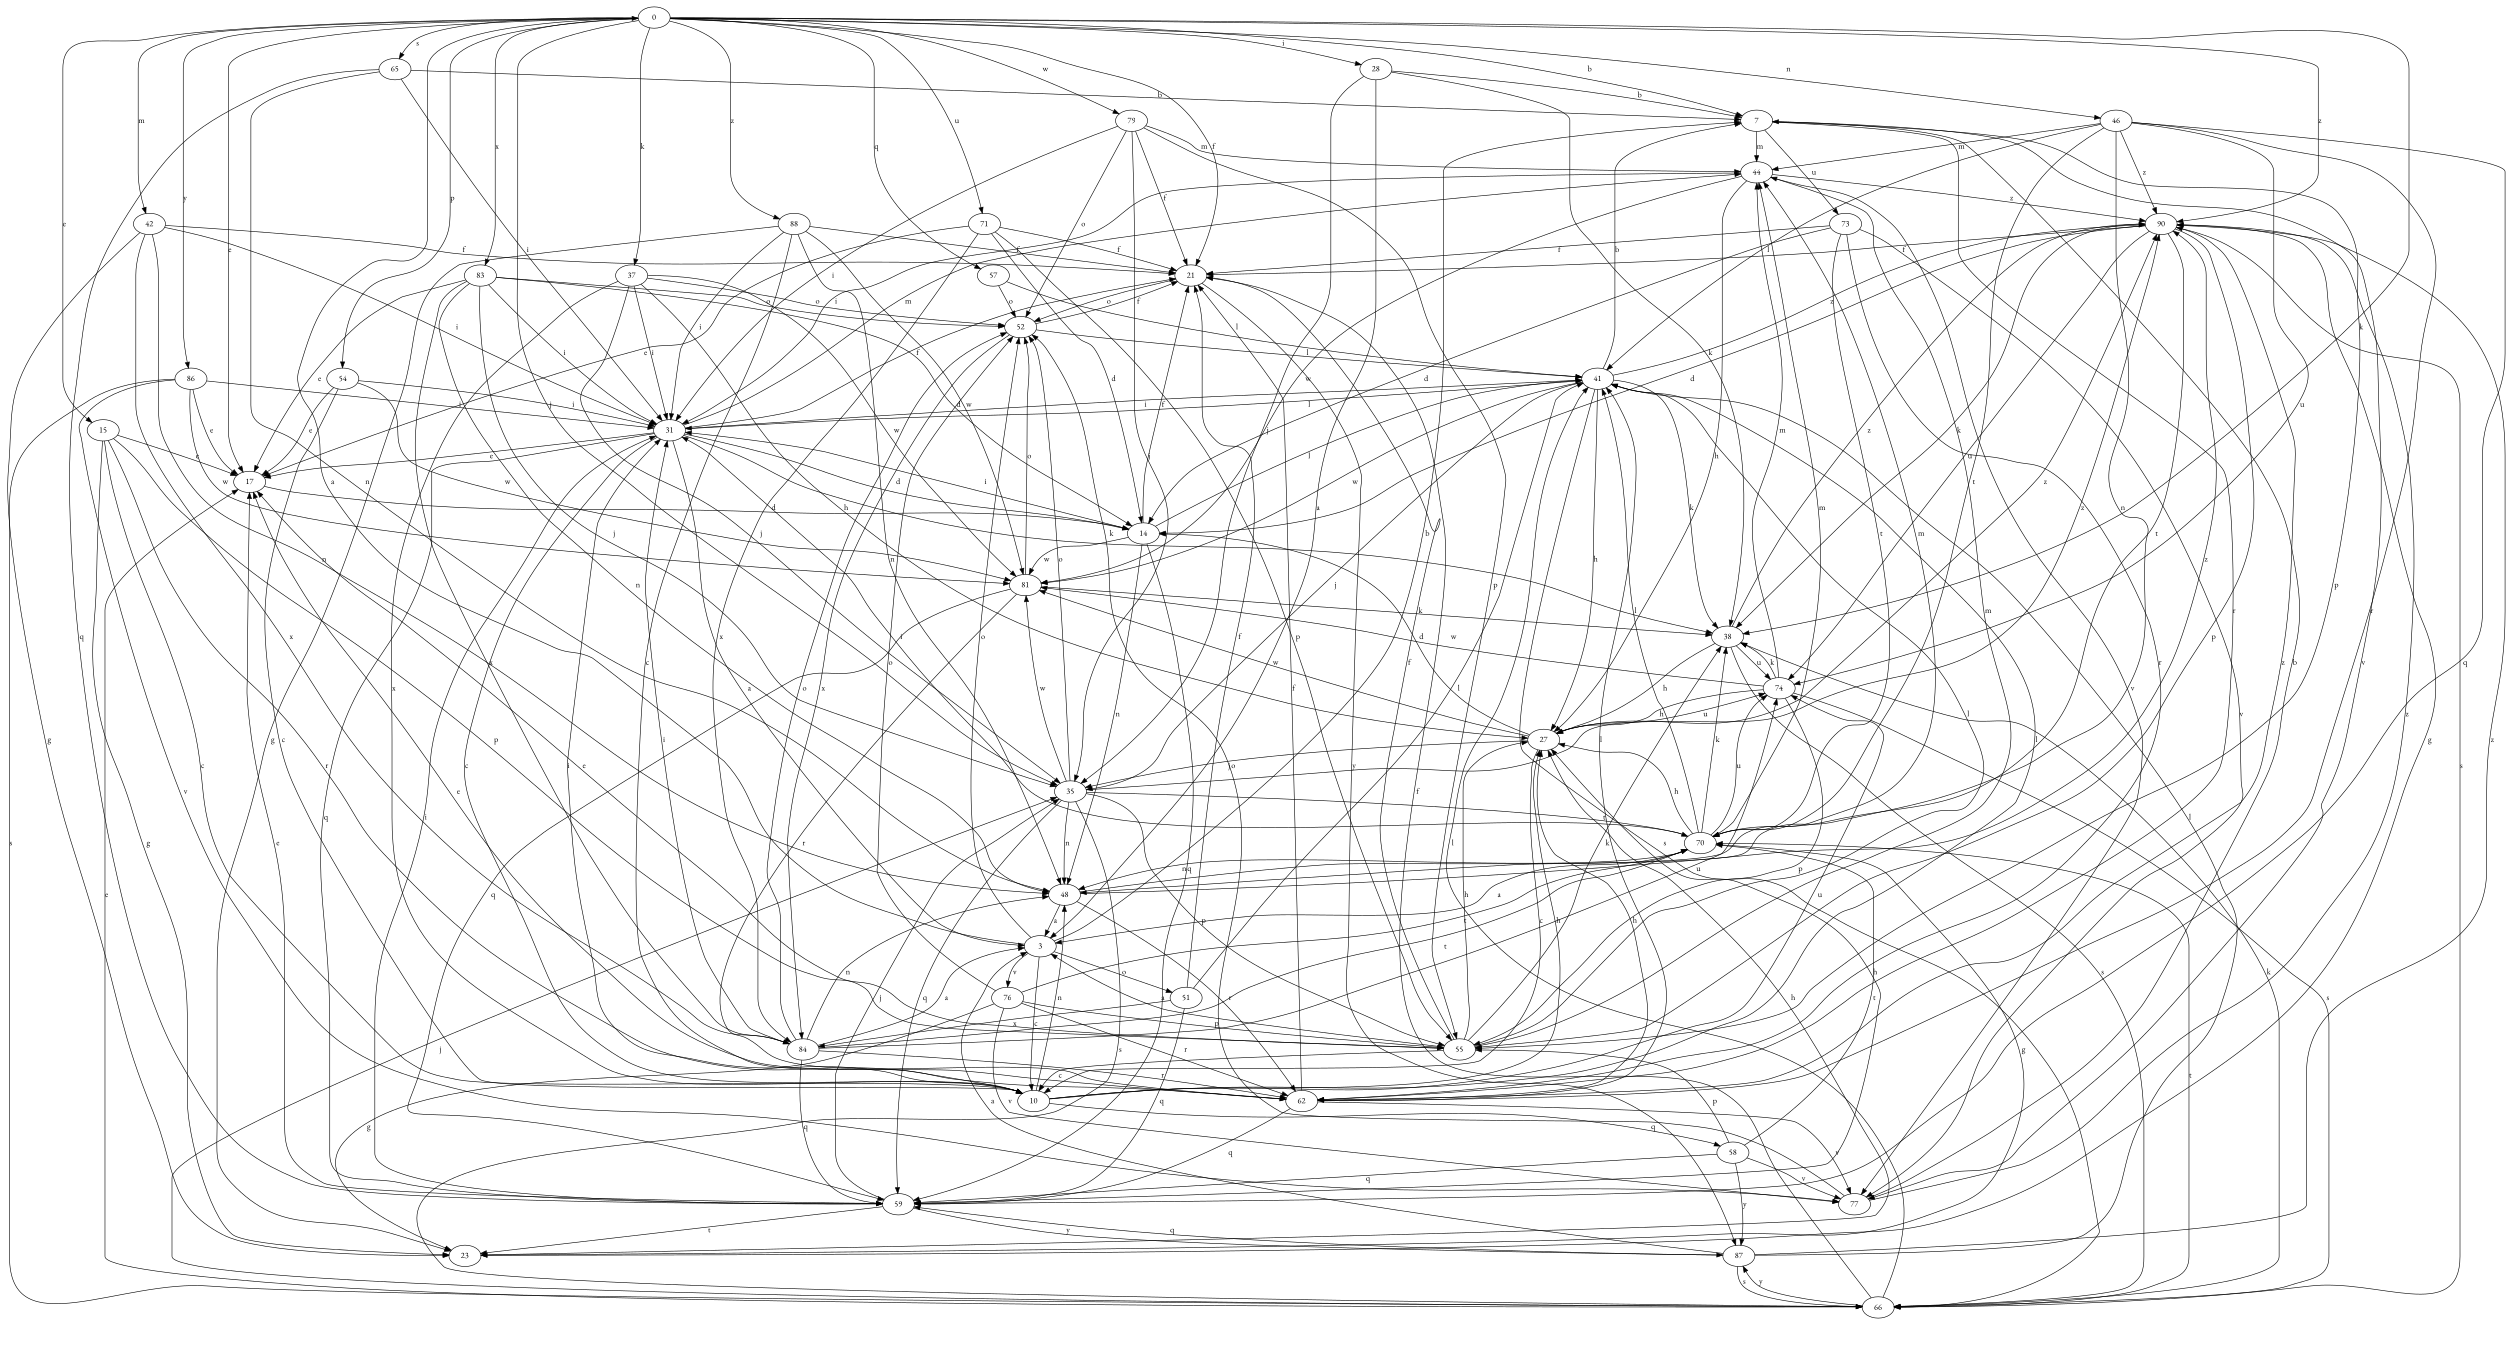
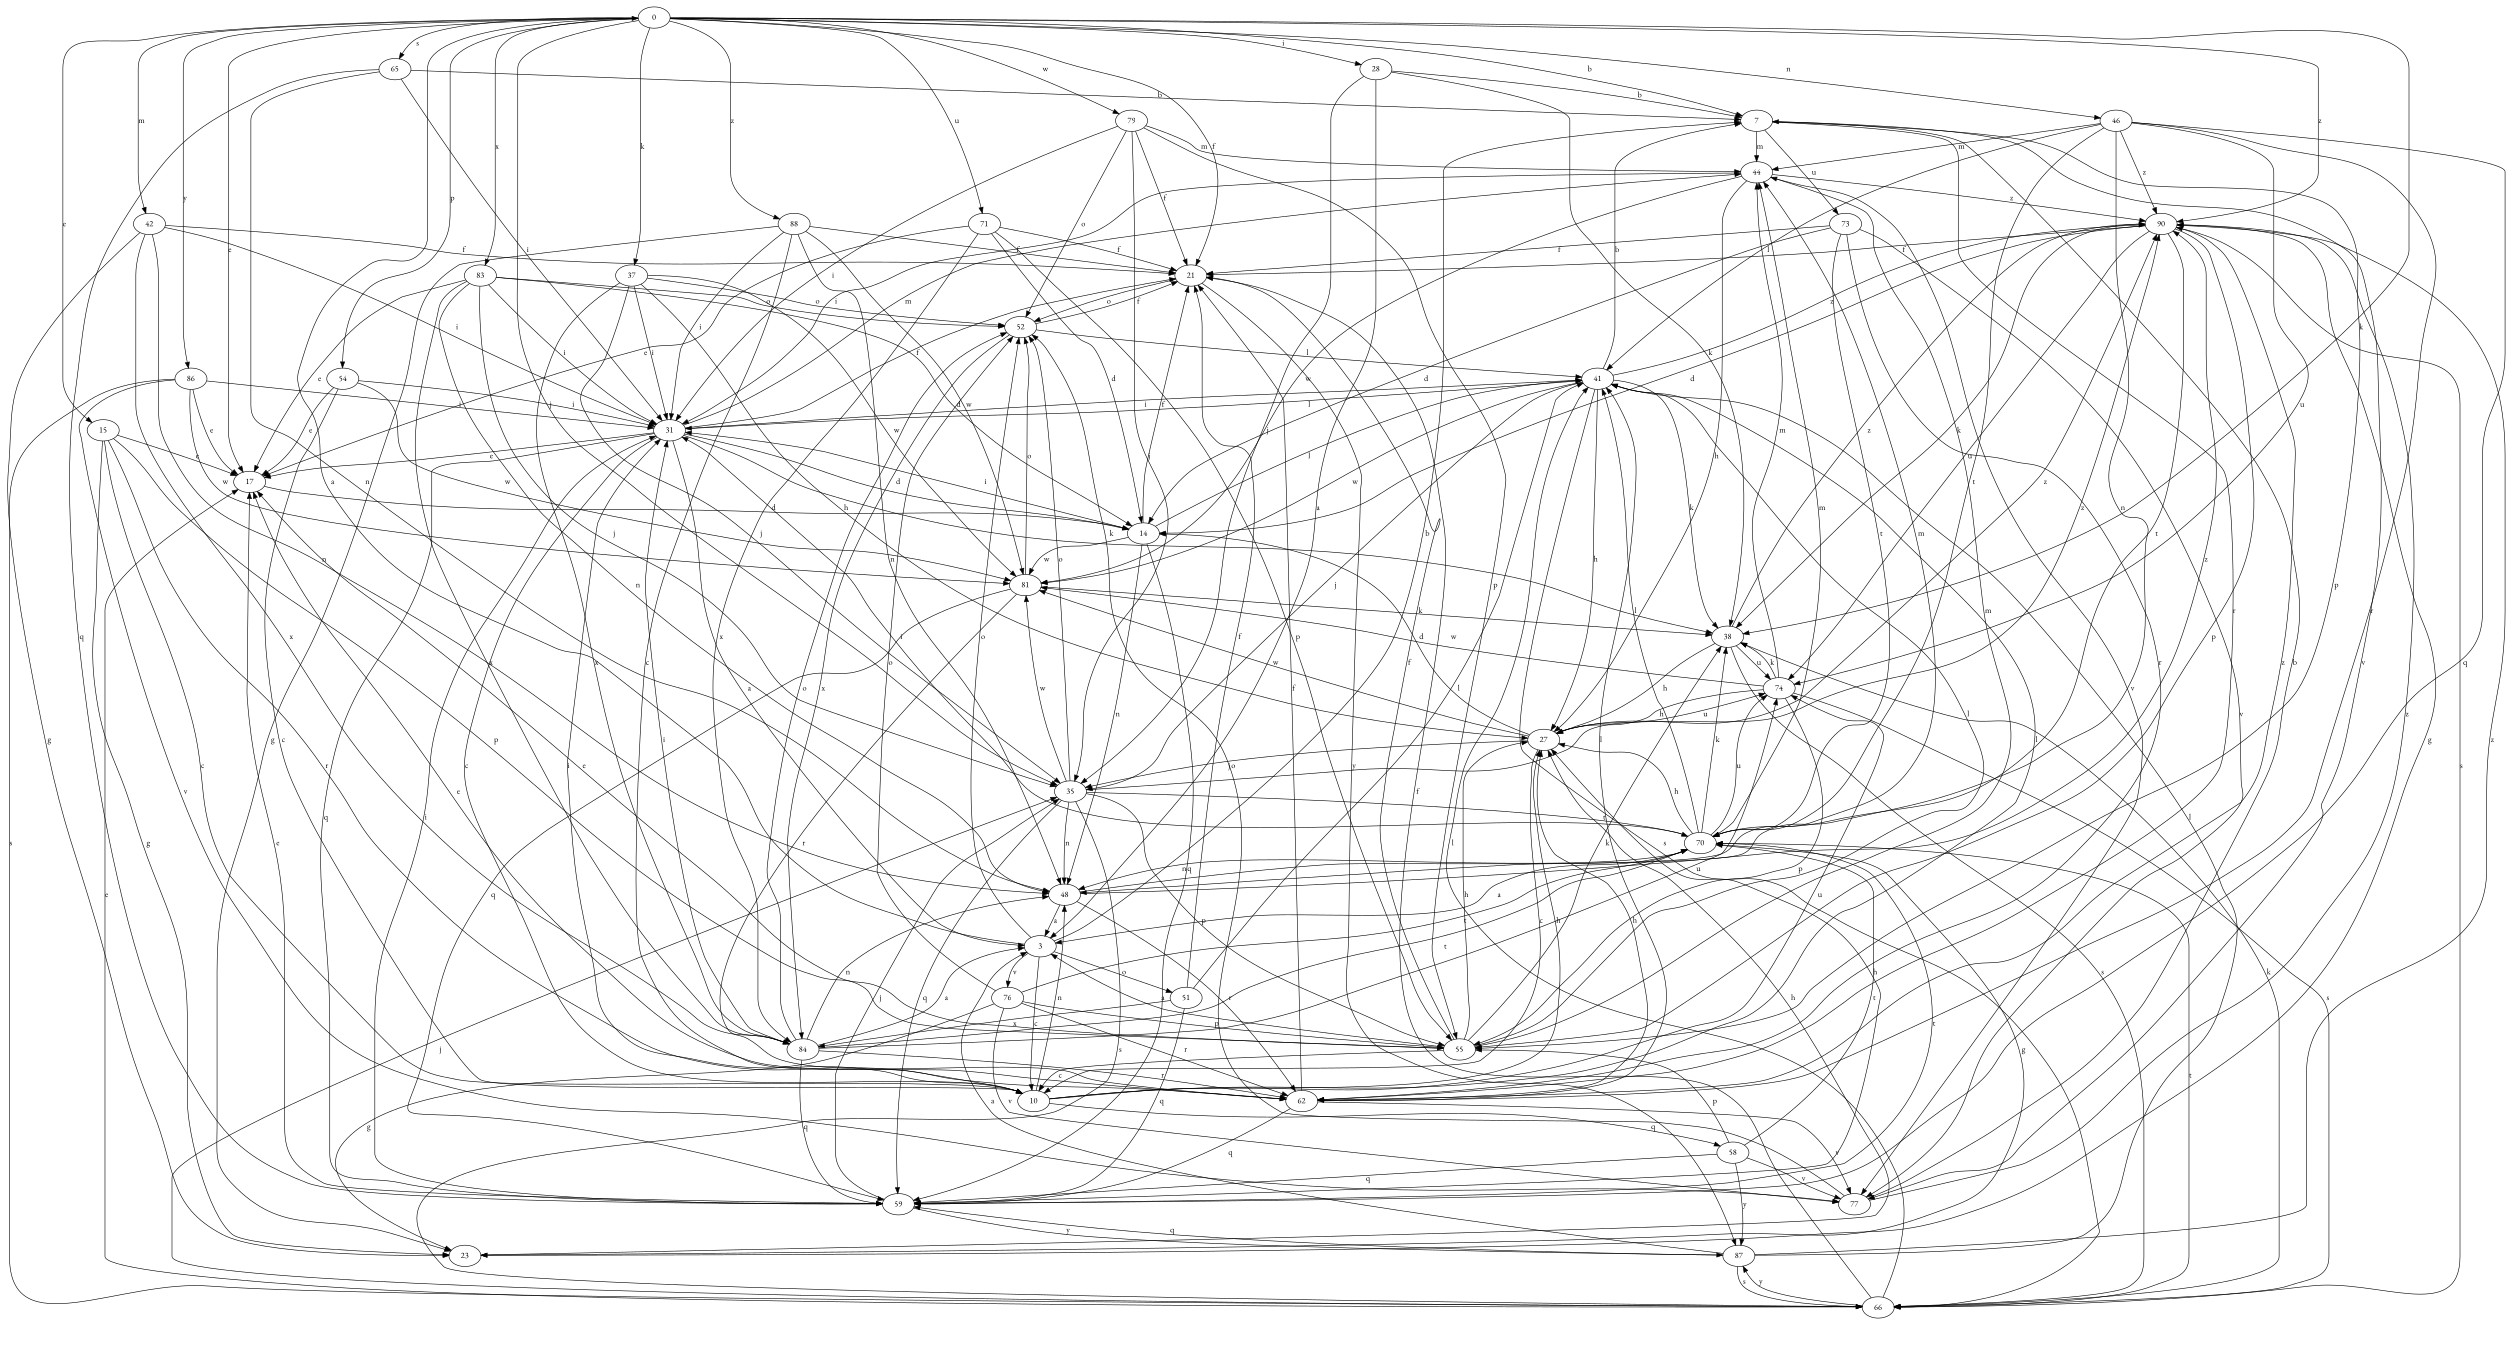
node "57": removed
edge "37" -> "10": now "37" -> "84"
edge "59" -> "23": now "59" -> "70"
